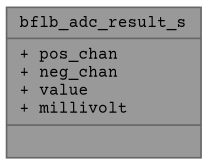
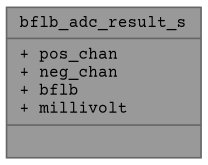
node "bflb_adc_result_s": text "+ value" -> "+ bflb"
